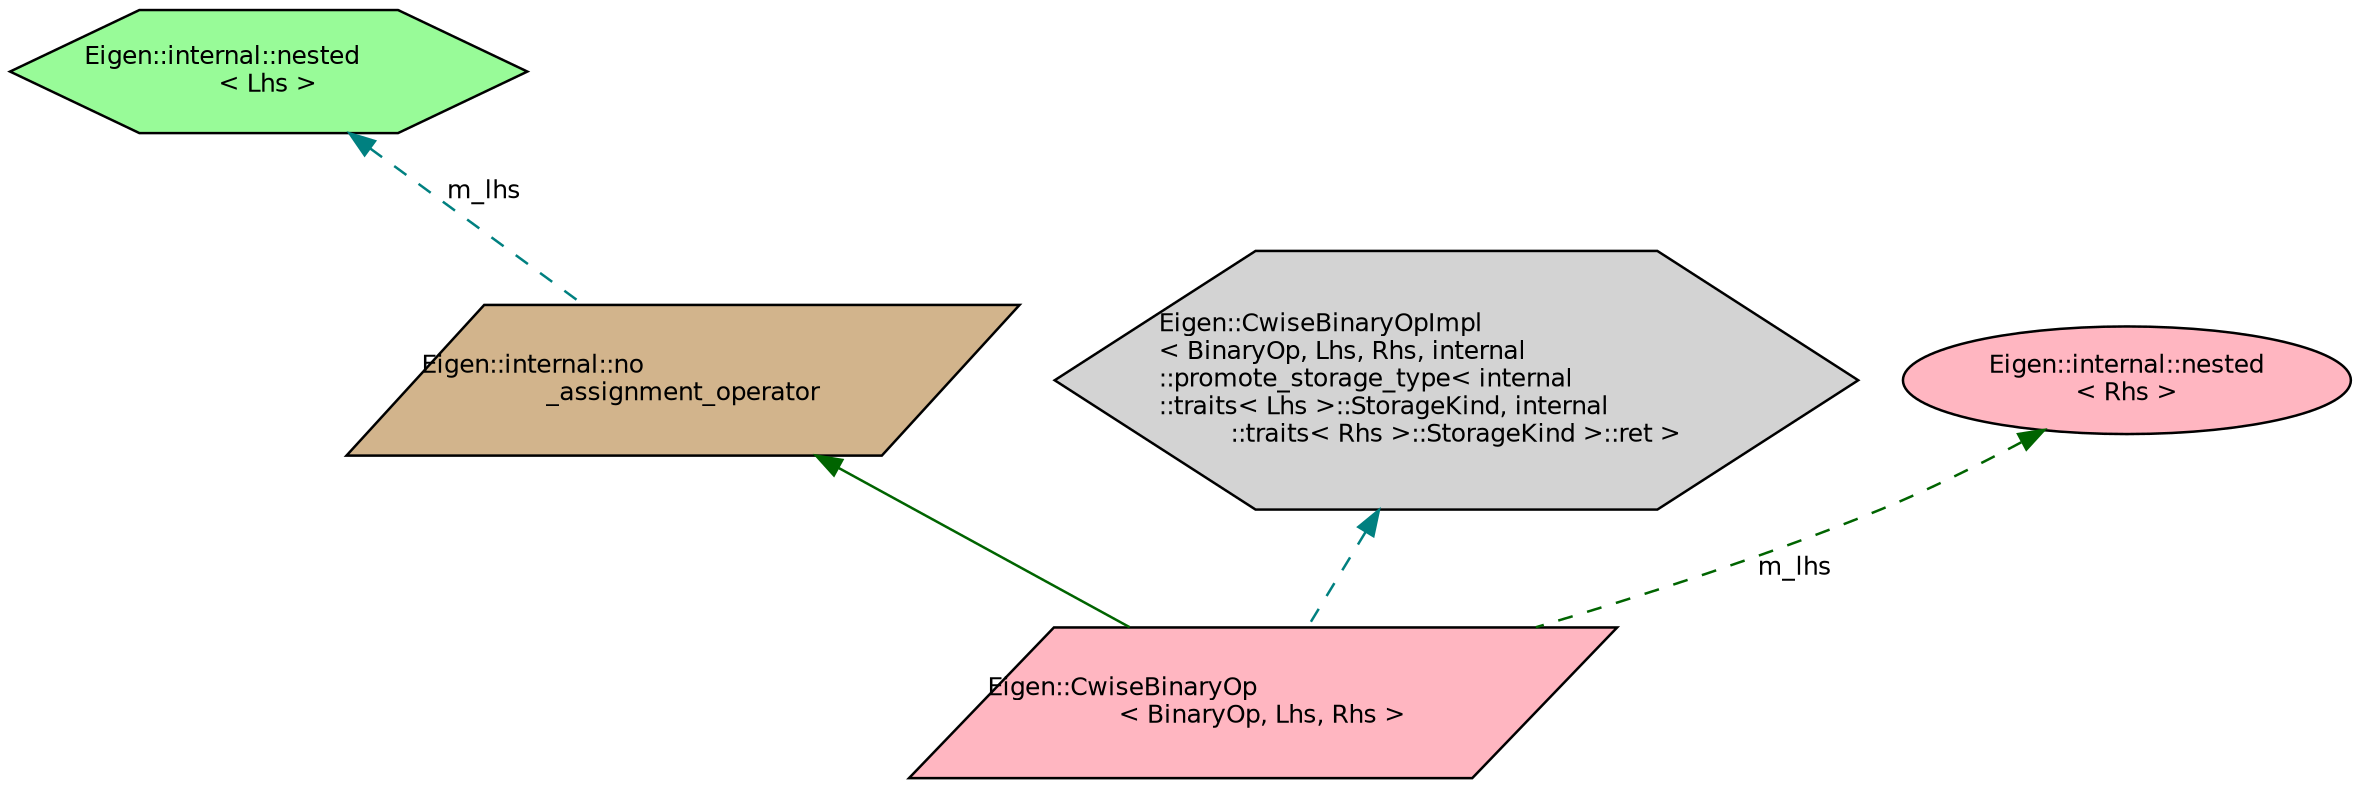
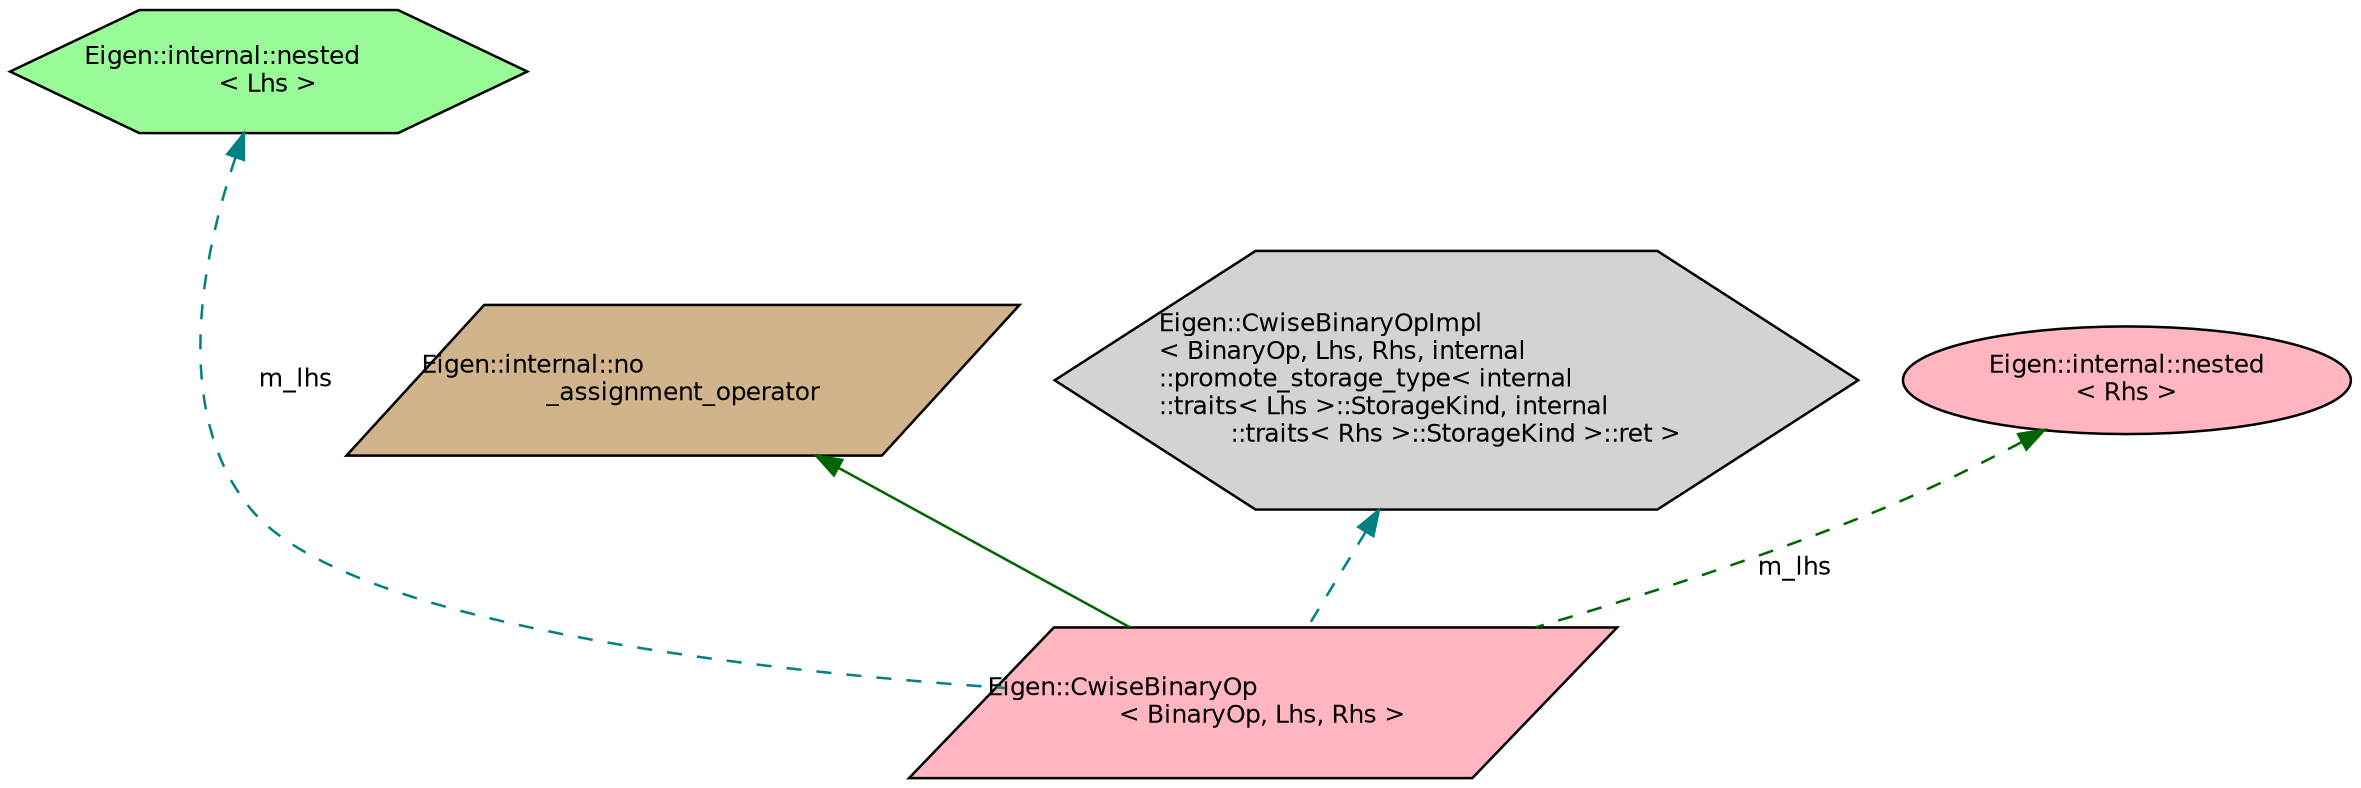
edge "Eigen::internal::no _assignment_operator" -> "Eigen::internal::nested < Lhs >": now "Eigen::CwiseBinaryOp < BinaryOp, Lhs, Rhs >" -> "Eigen::internal::nested < Lhs >"
